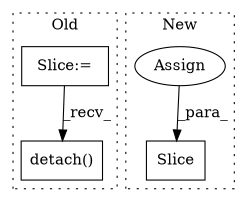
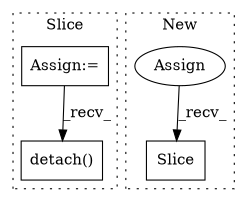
cluster "Old": label "Old" -> "Slice"
node "Slice:=": label "Slice:=" -> "Assign:="
edge "Assign" -> "Slice": label "_para_" -> "_recv_"
